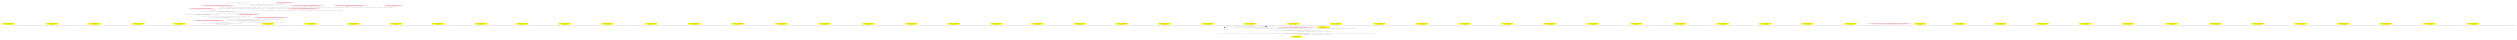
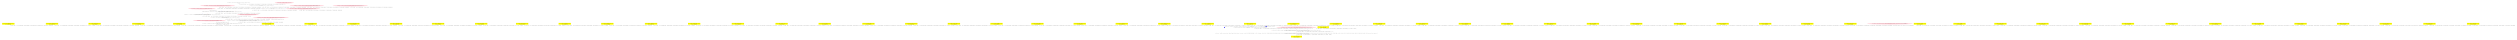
node "id:12 HopCount: -9 owner uid: owner group id: System": removed
